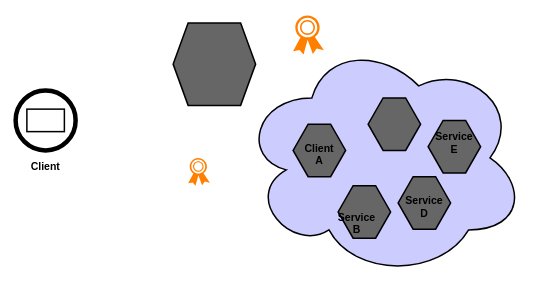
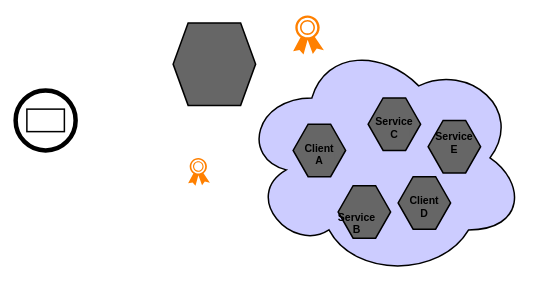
node "Service C": added
node "Client": removed
node "Service D": label "Service D" -> "Client D"
